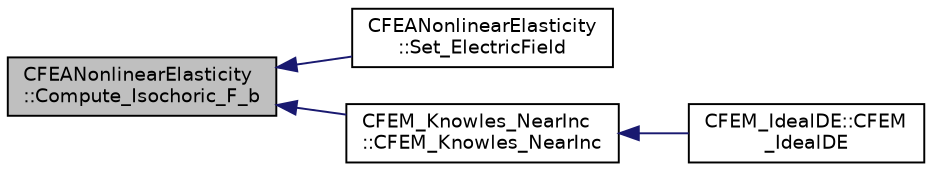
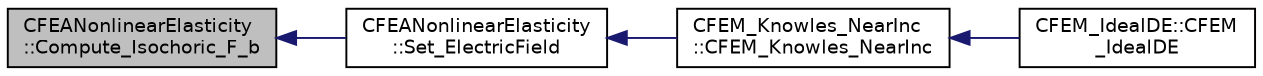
edge "CFEM_Knowles_NearInc ::CFEM_Knowles_NearInc" -> "CFEANonlinearElasticity ::Compute_Isochoric_F_b": now "CFEM_Knowles_NearInc ::CFEM_Knowles_NearInc" -> "CFEANonlinearElasticity ::Set_ElectricField"
